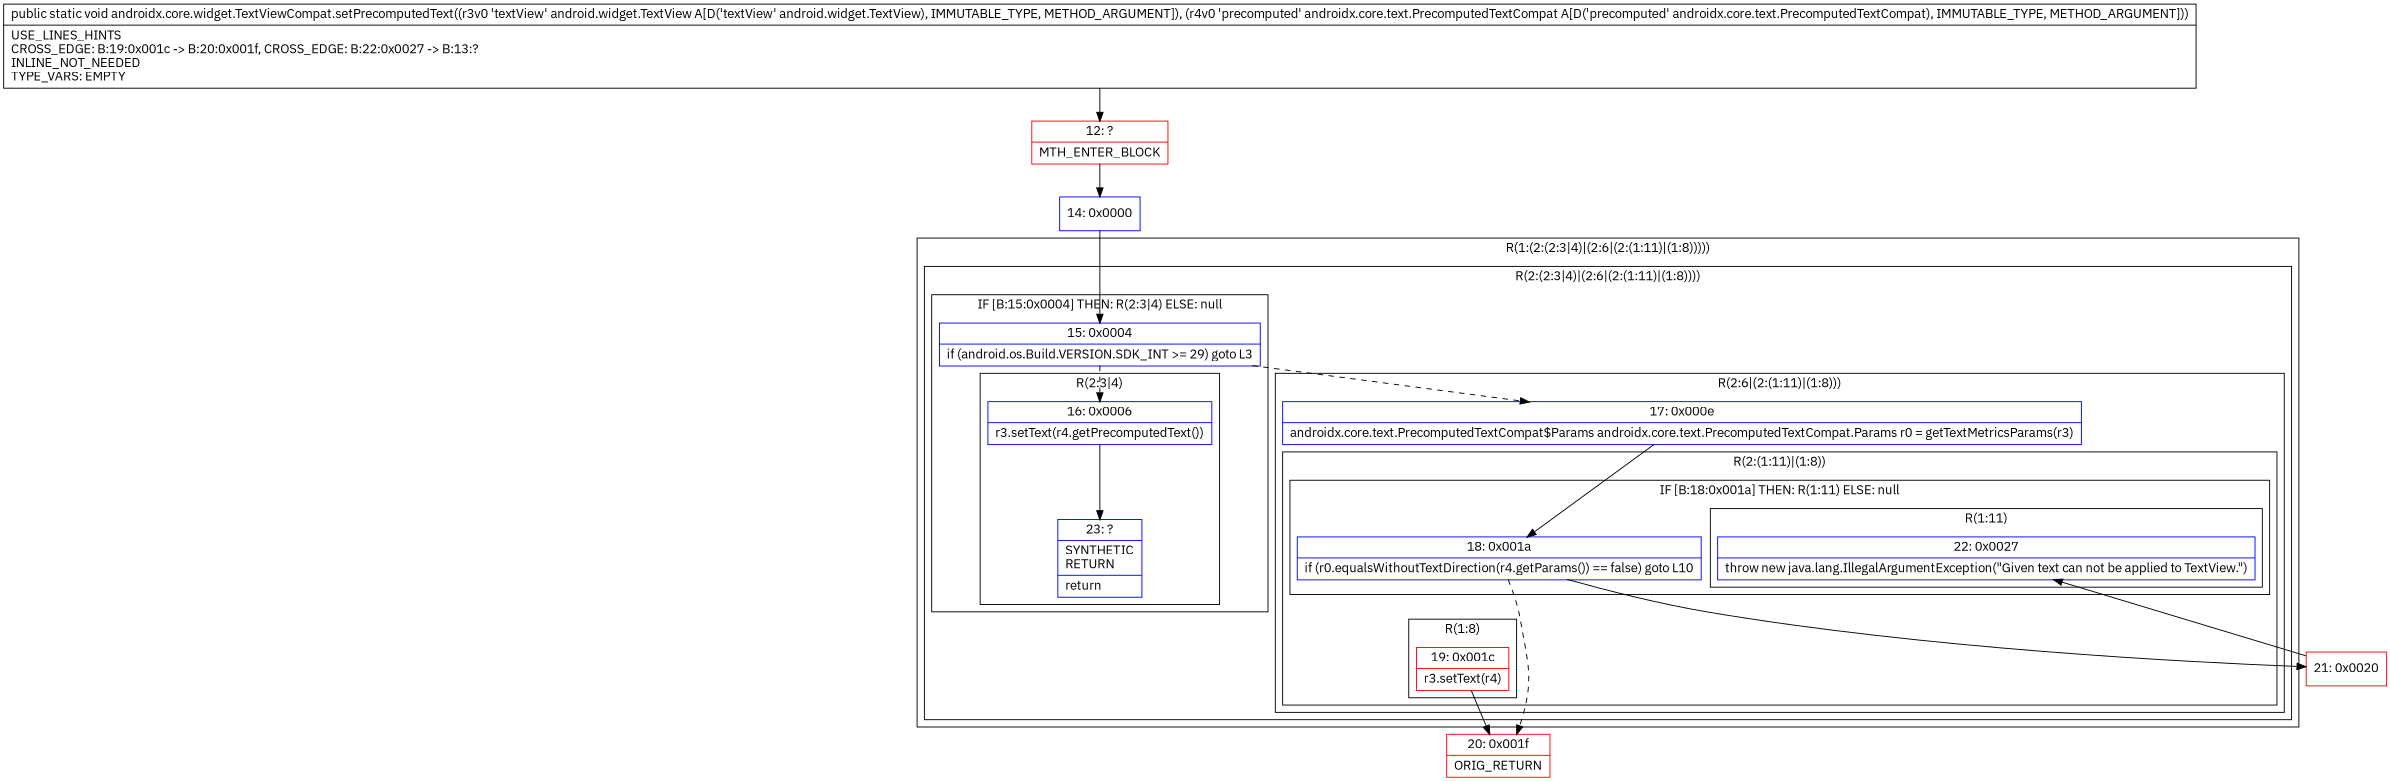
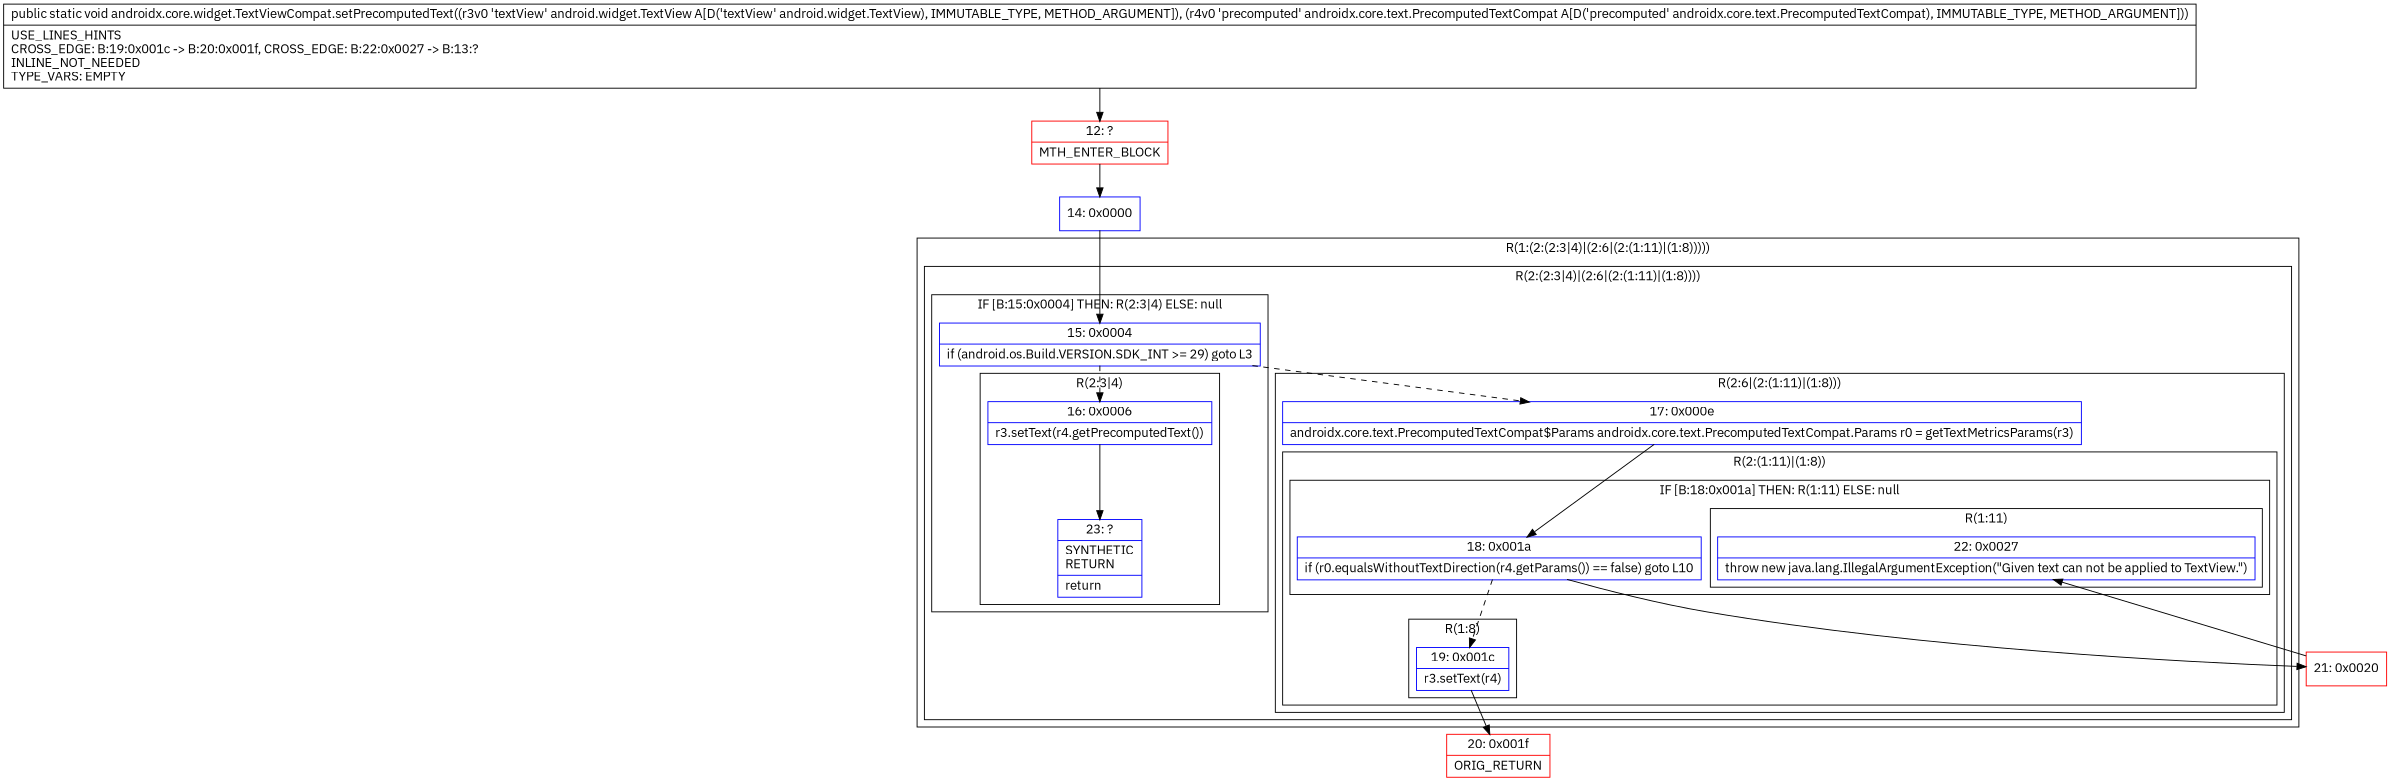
edge "18: 0x001a" -> "20: 0x001f": now "18: 0x001a" -> "19: 0x001c"
node "19: 0x001c": color red -> blue
